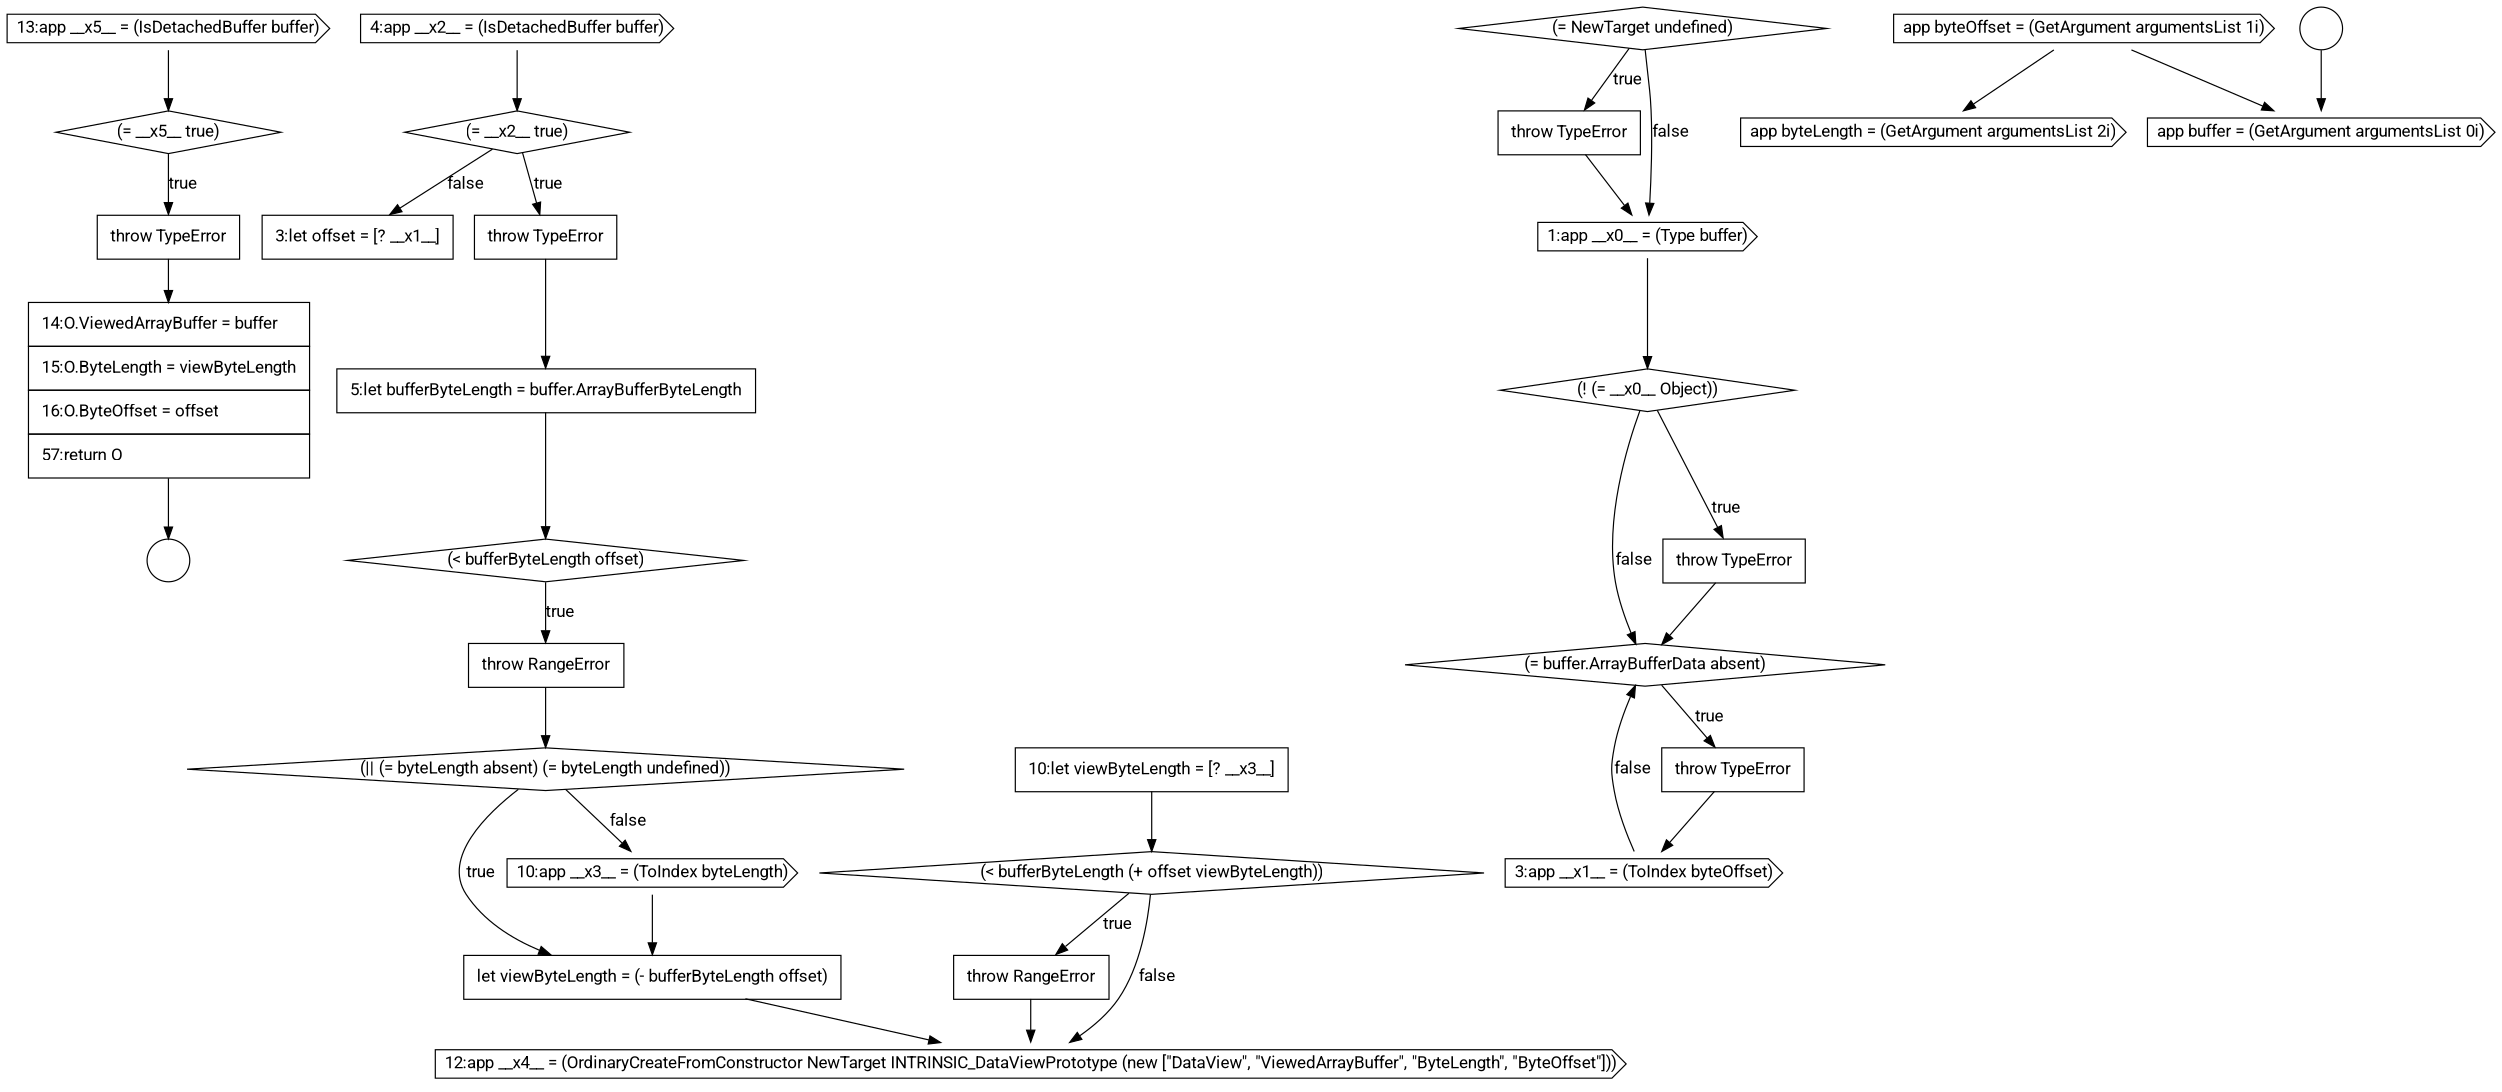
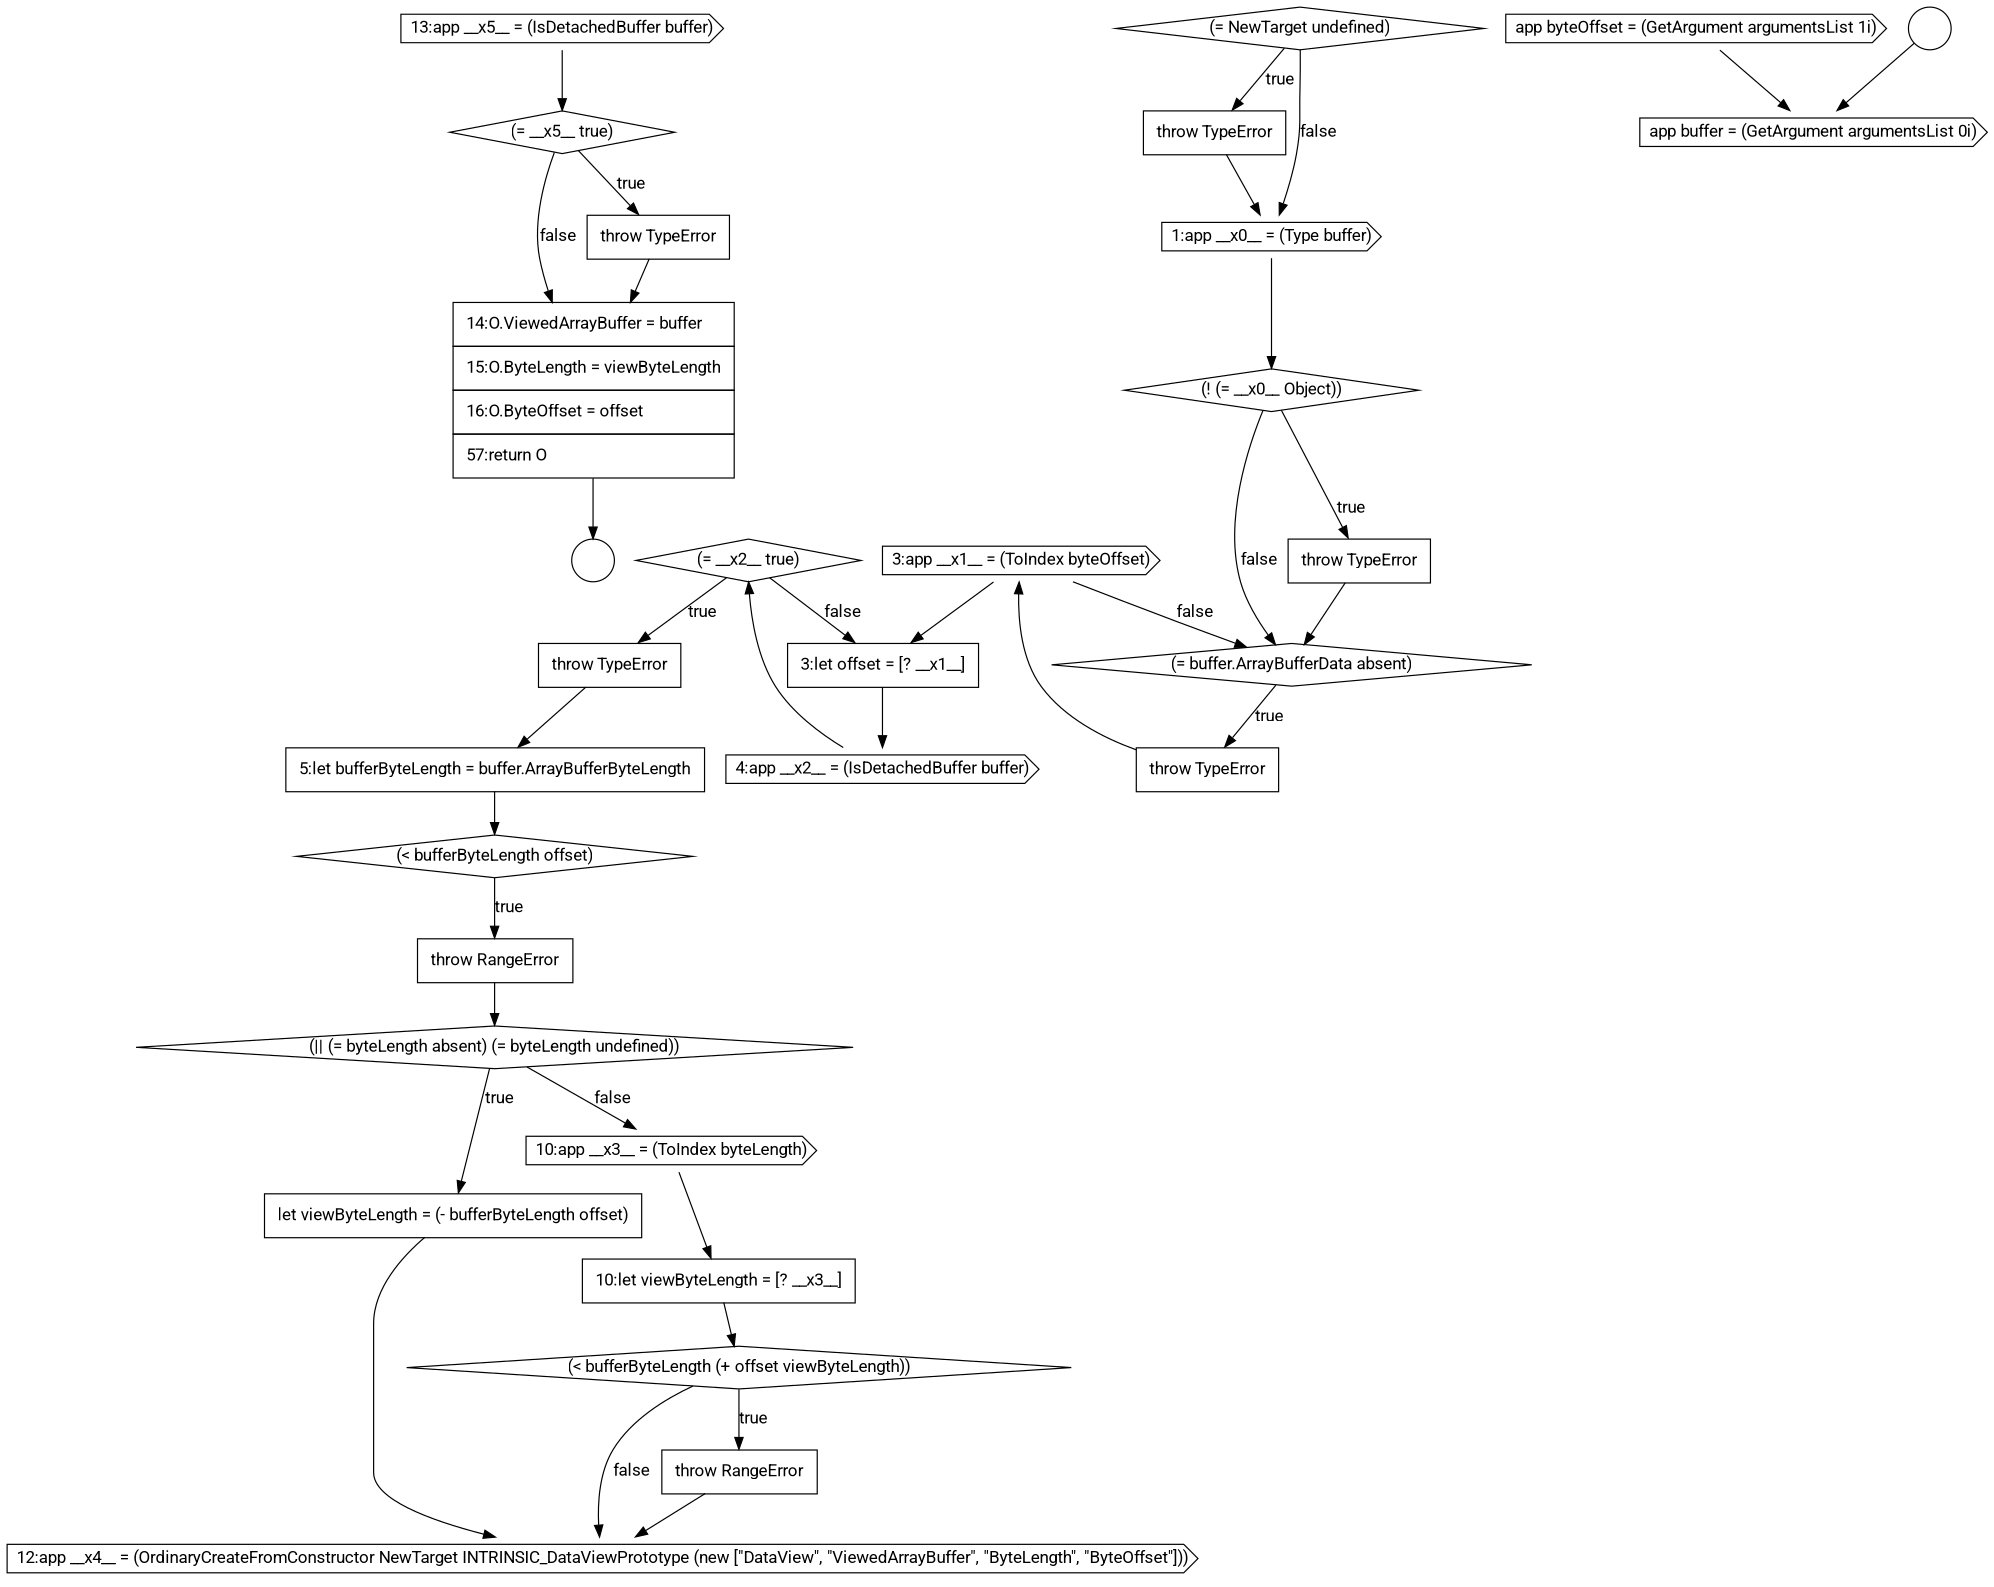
node "app byteLength = (GetArgument argumentsList 2i)": removed
edge "(= __x5__ true)" -> "14:O.ViewedArrayBuffer = buffer": added, label "false"
edge "3:app __x1__ = (ToIndex byteOffset)" -> "3:let offset = [? __x1__]": added
edge "3:let offset = [? __x1__]" -> "4:app __x2__ = (IsDetachedBuffer buffer)": added
edge "10:app __x3__ = (ToIndex byteLength)" -> "let viewByteLength = (- bufferByteLength offset)": now "10:app __x3__ = (ToIndex byteLength)" -> "10:let viewByteLength = [? __x3__]"
